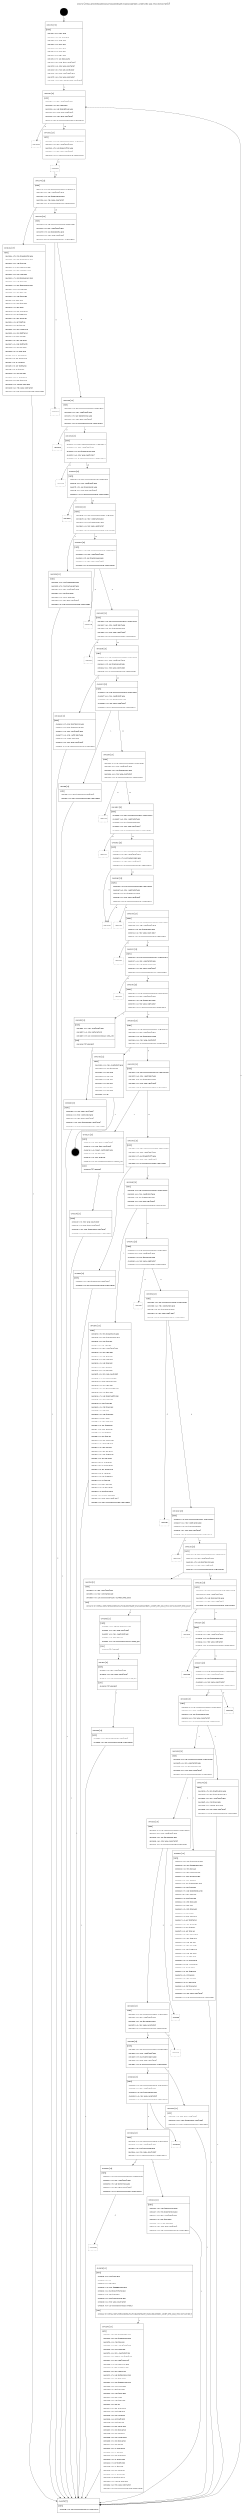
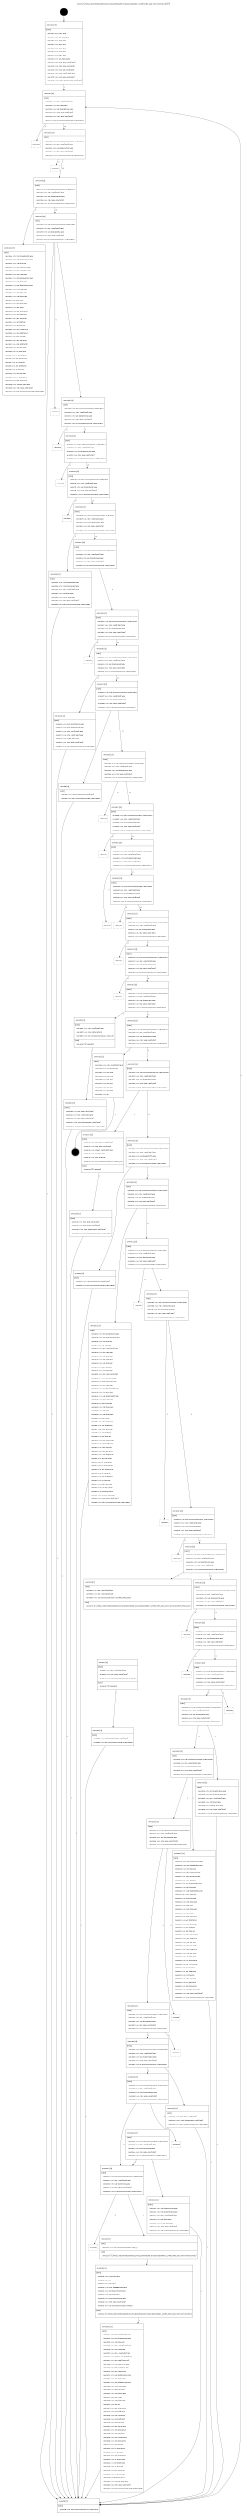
edge "0x4021db" -> "0x40177e [28]": now "0x401762 [28]" -> "0x40177e [28]"
node "0x4022db": removed
edge "0x4018ea [28]" -> "0x4025d2": now "0x4018ea [28]" -> "0x401906 [28]"
edge "0x401c86 [147]" -> "0x4025ef [5]": now "0x40179a [28]" -> "0x4025ef [5]"
node "0x401f5a [23]": removed
edge "0x401b1a [28]" -> "0x401b36 [28]": now "0x401b1a [28]" -> "0x401b52 [28]"
node "0x401d19 [5]": added
